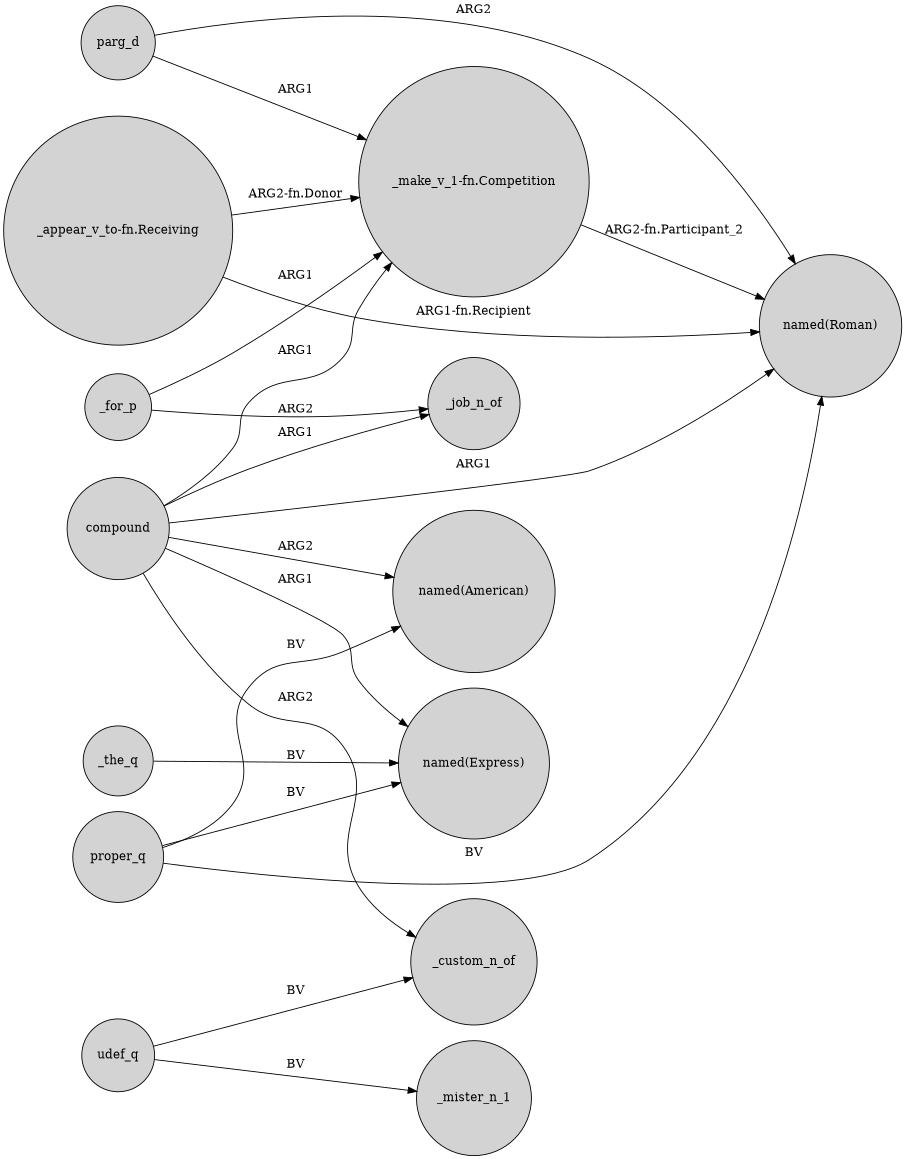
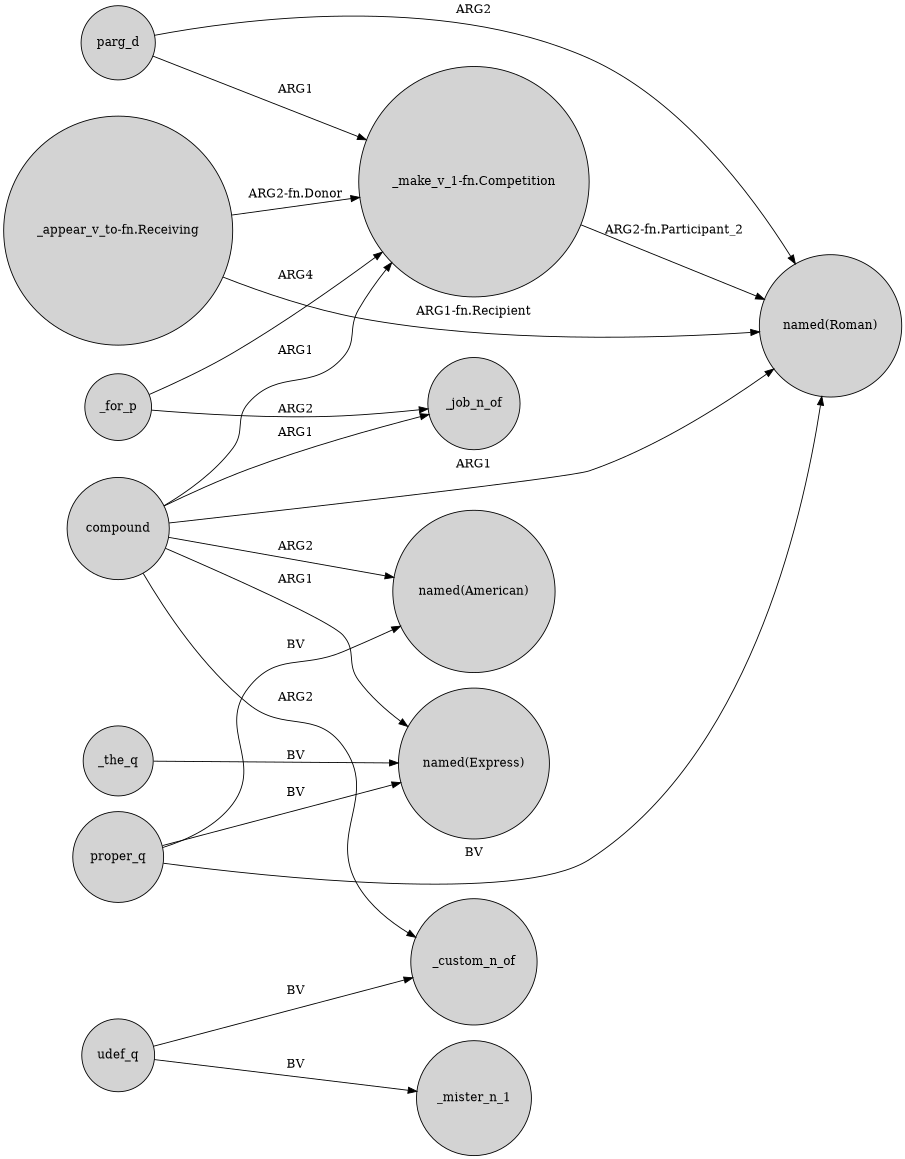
edge "_for_p" -> "_make_v_1-fn.Competition": label "ARG1" -> "ARG4"
